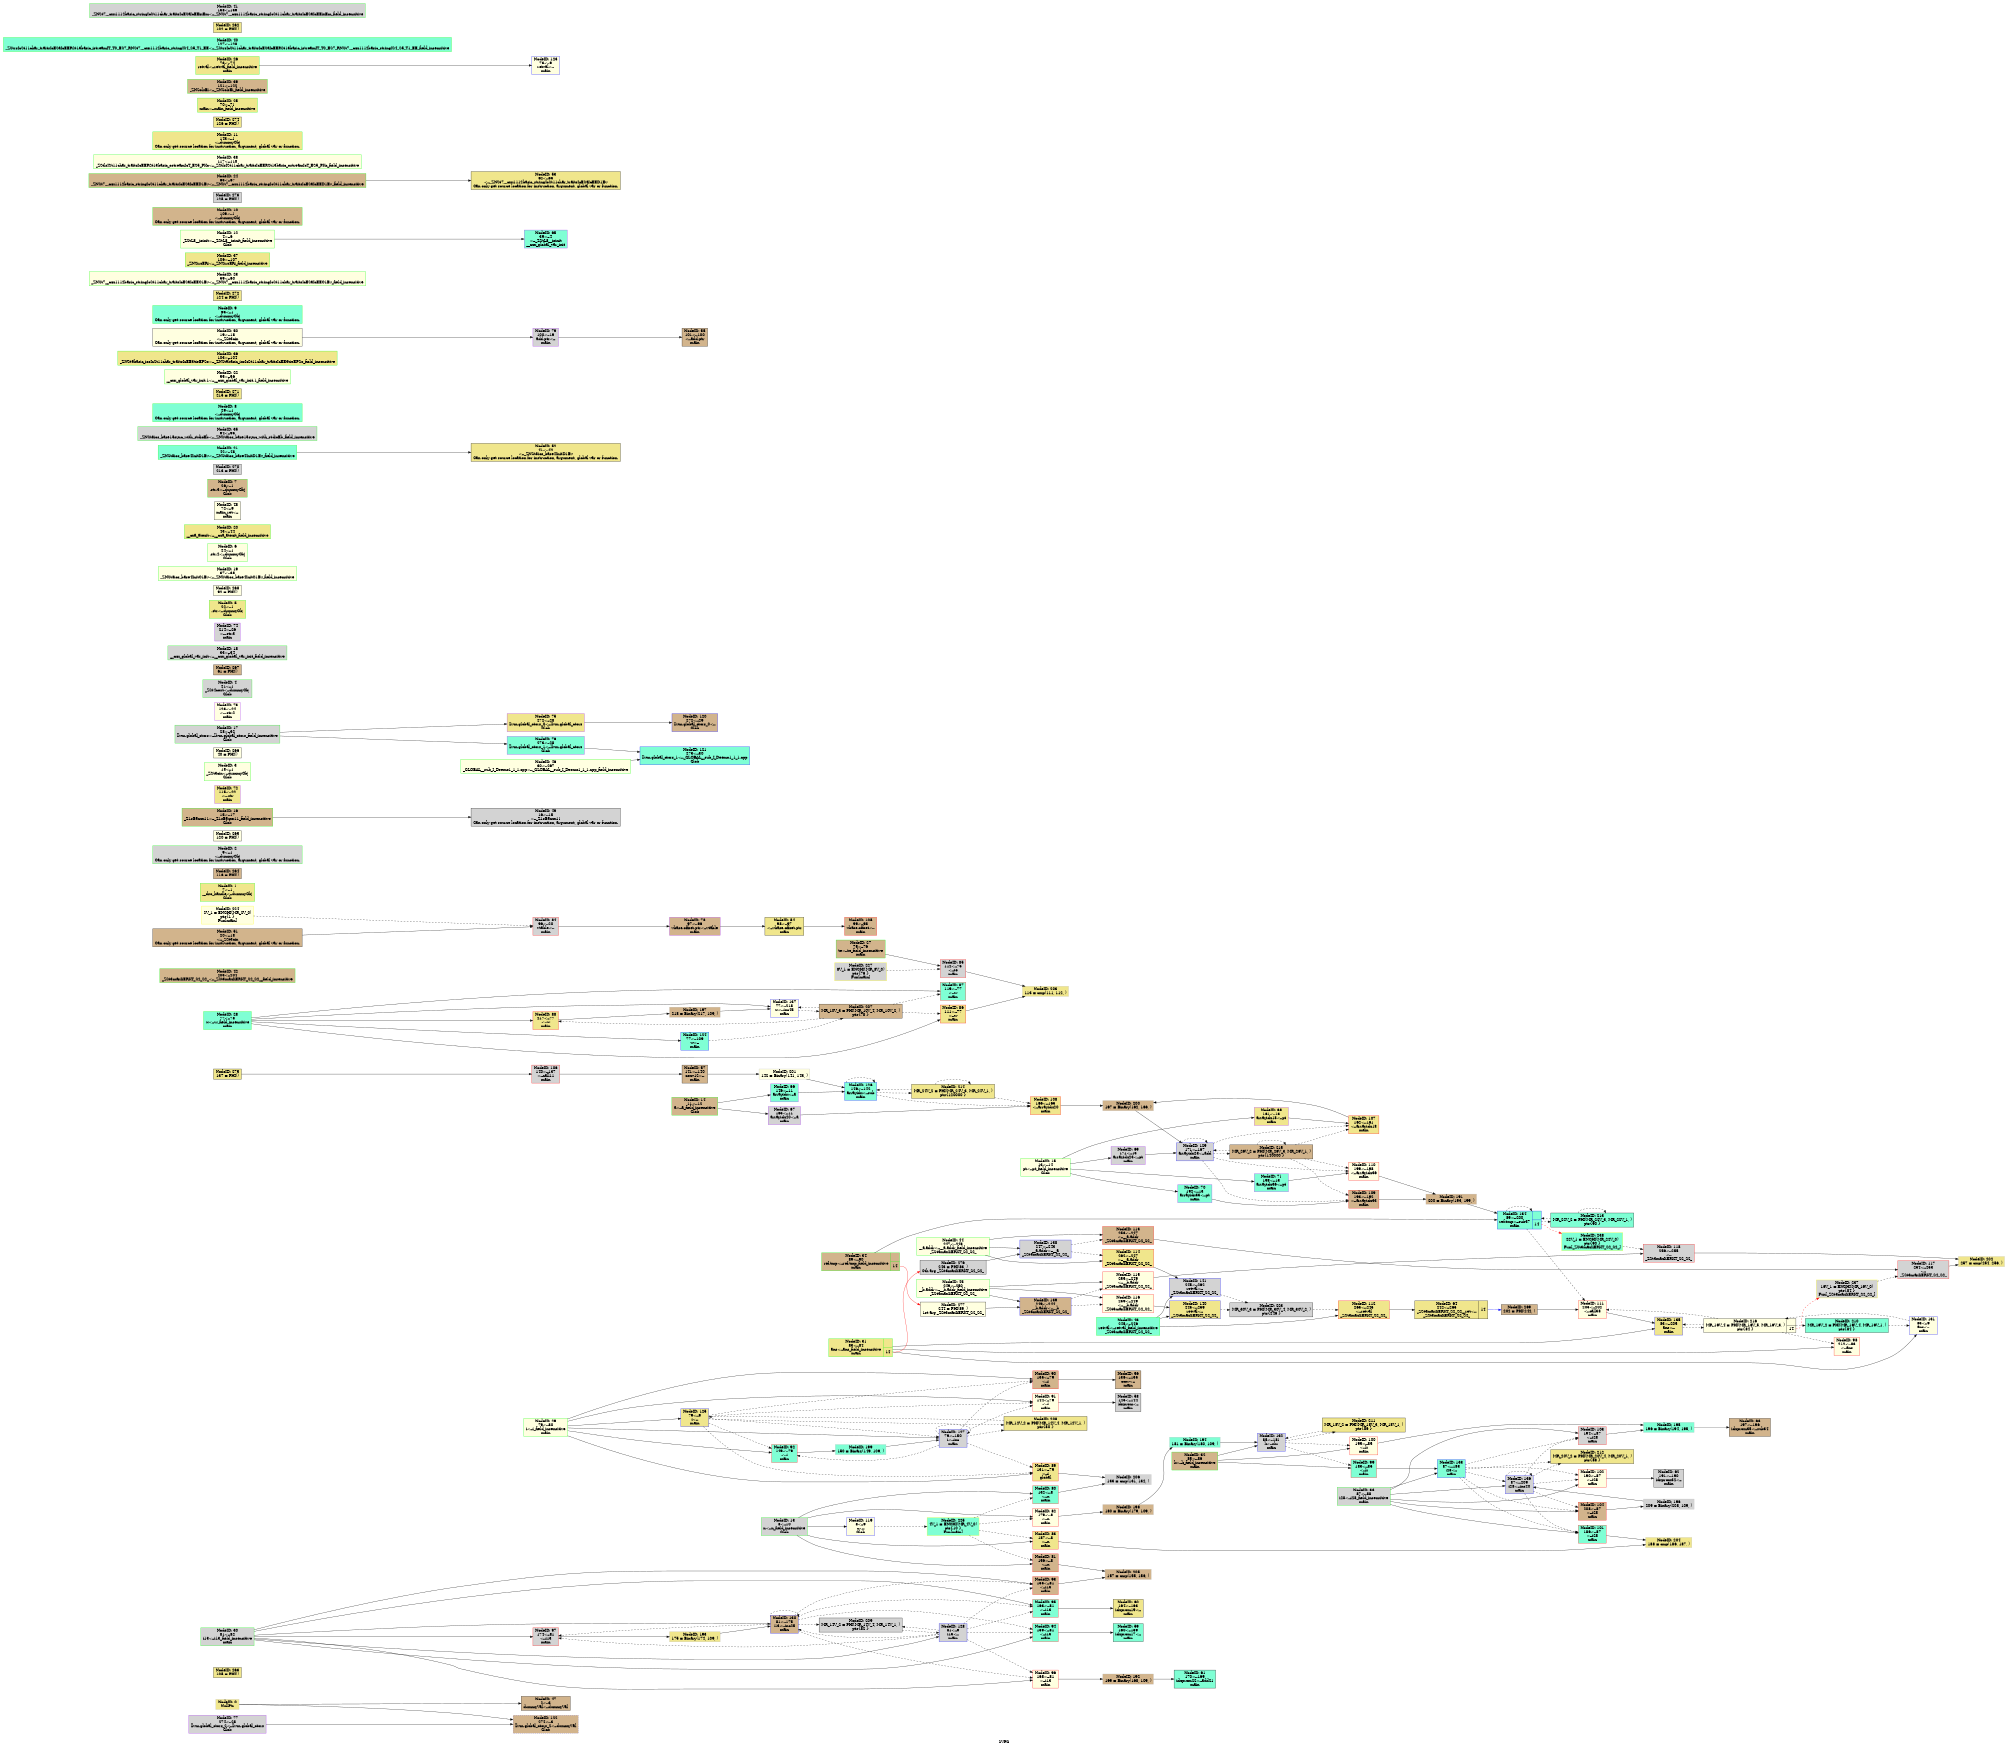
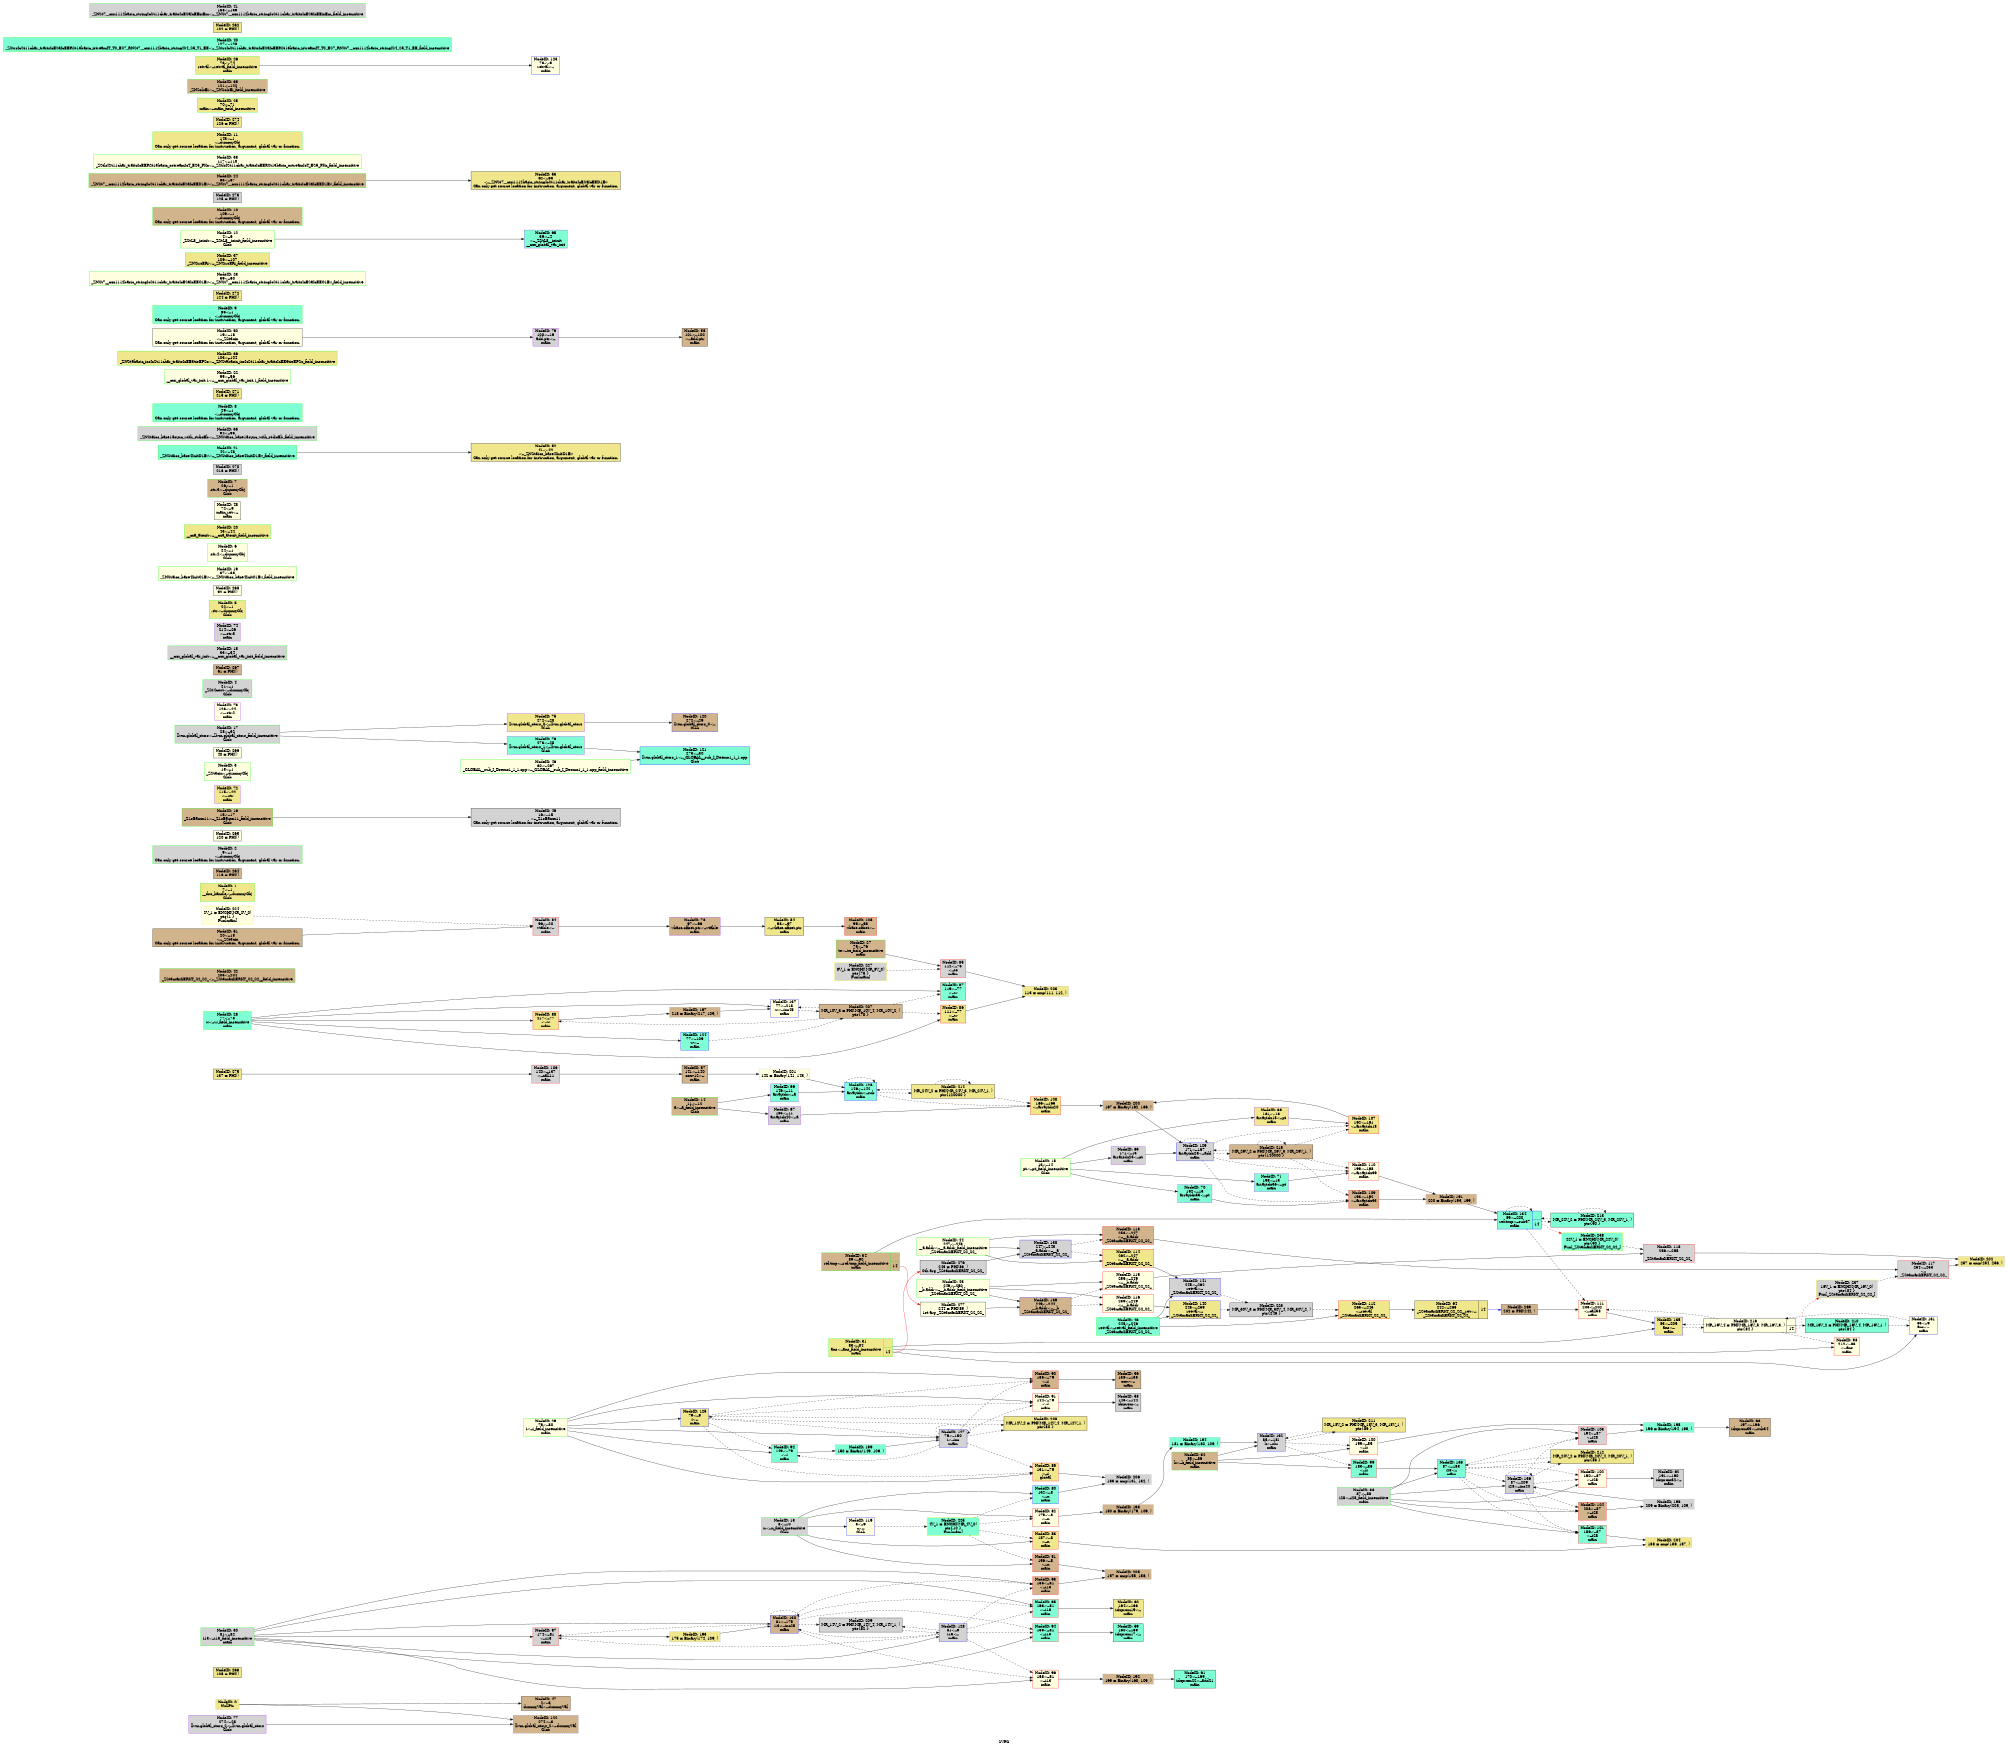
edge "NodeID: 212" -> "NodeID: 133": added
node "NodeID: 80": color red -> blue
